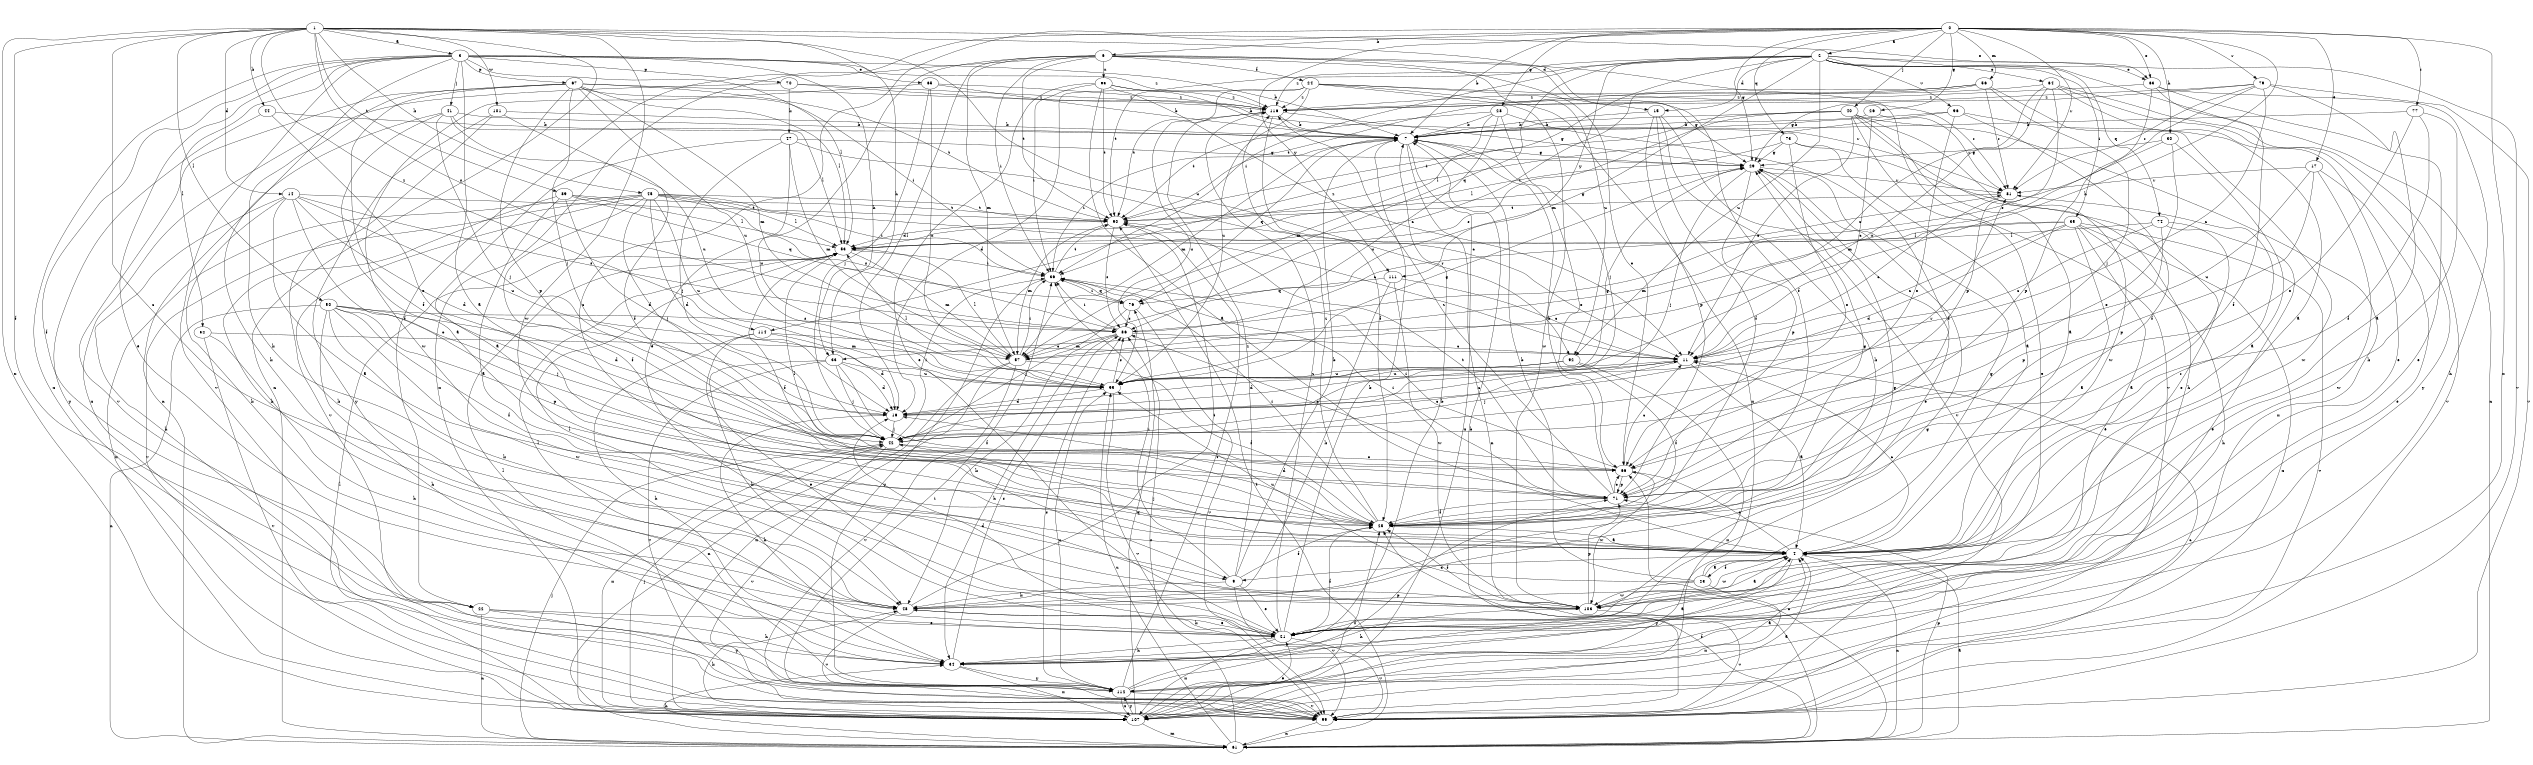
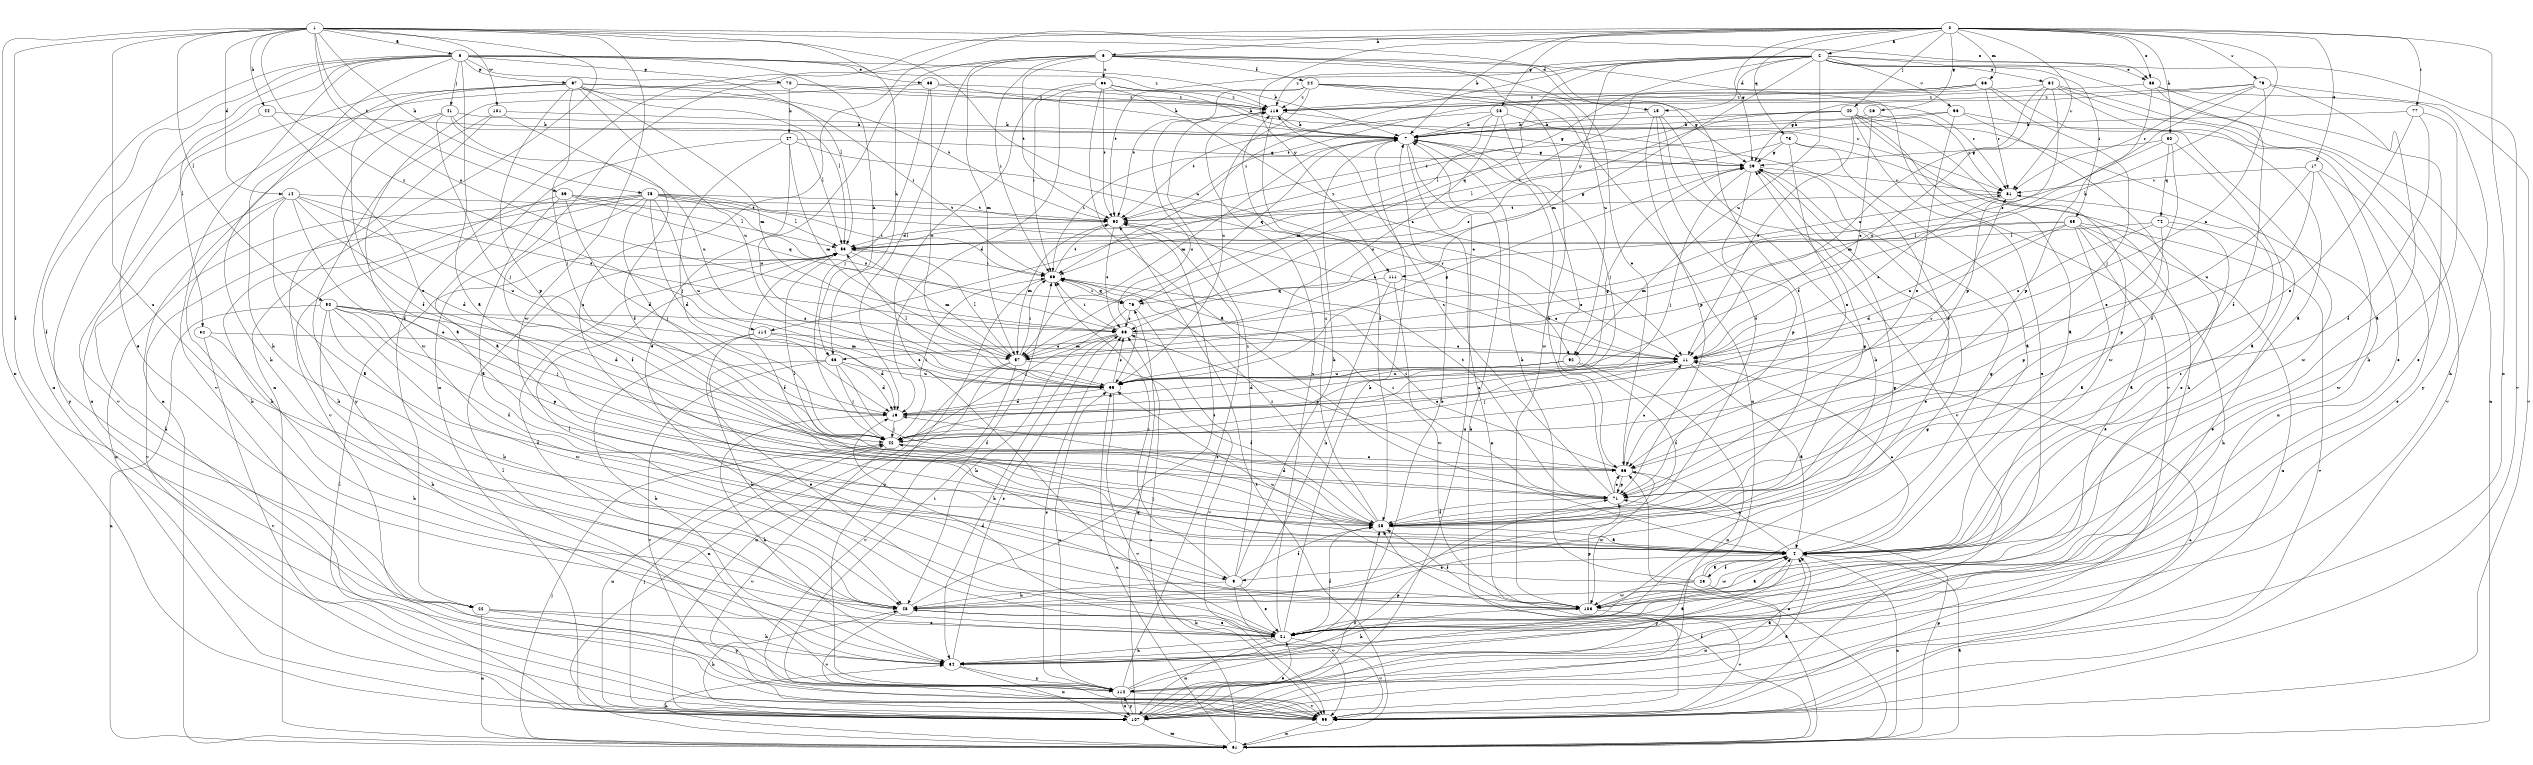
edge "2" -> "74": now "30" -> "74"
edge "21" -> "53": label "l" -> "f"
